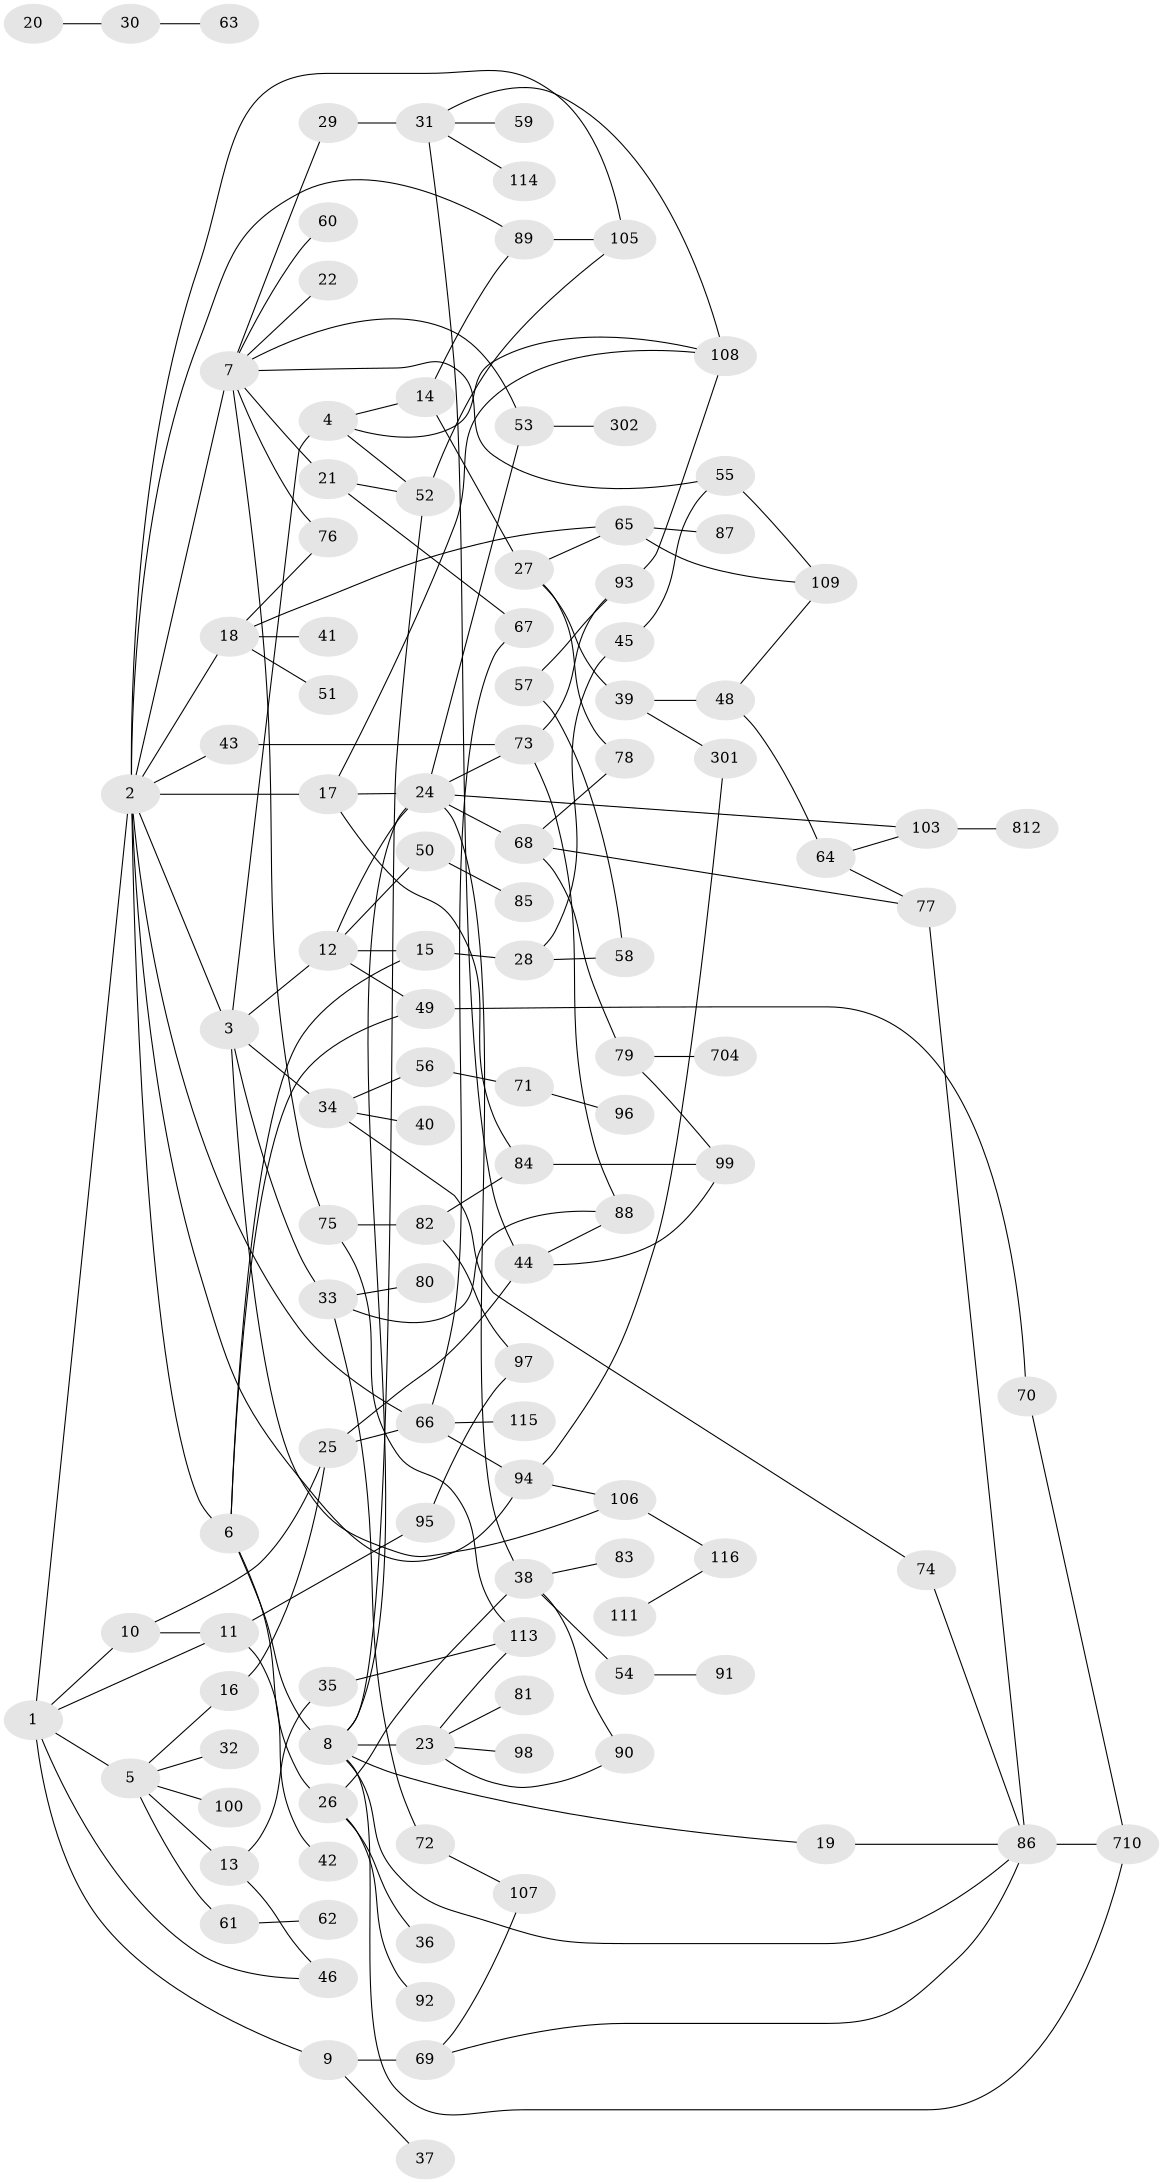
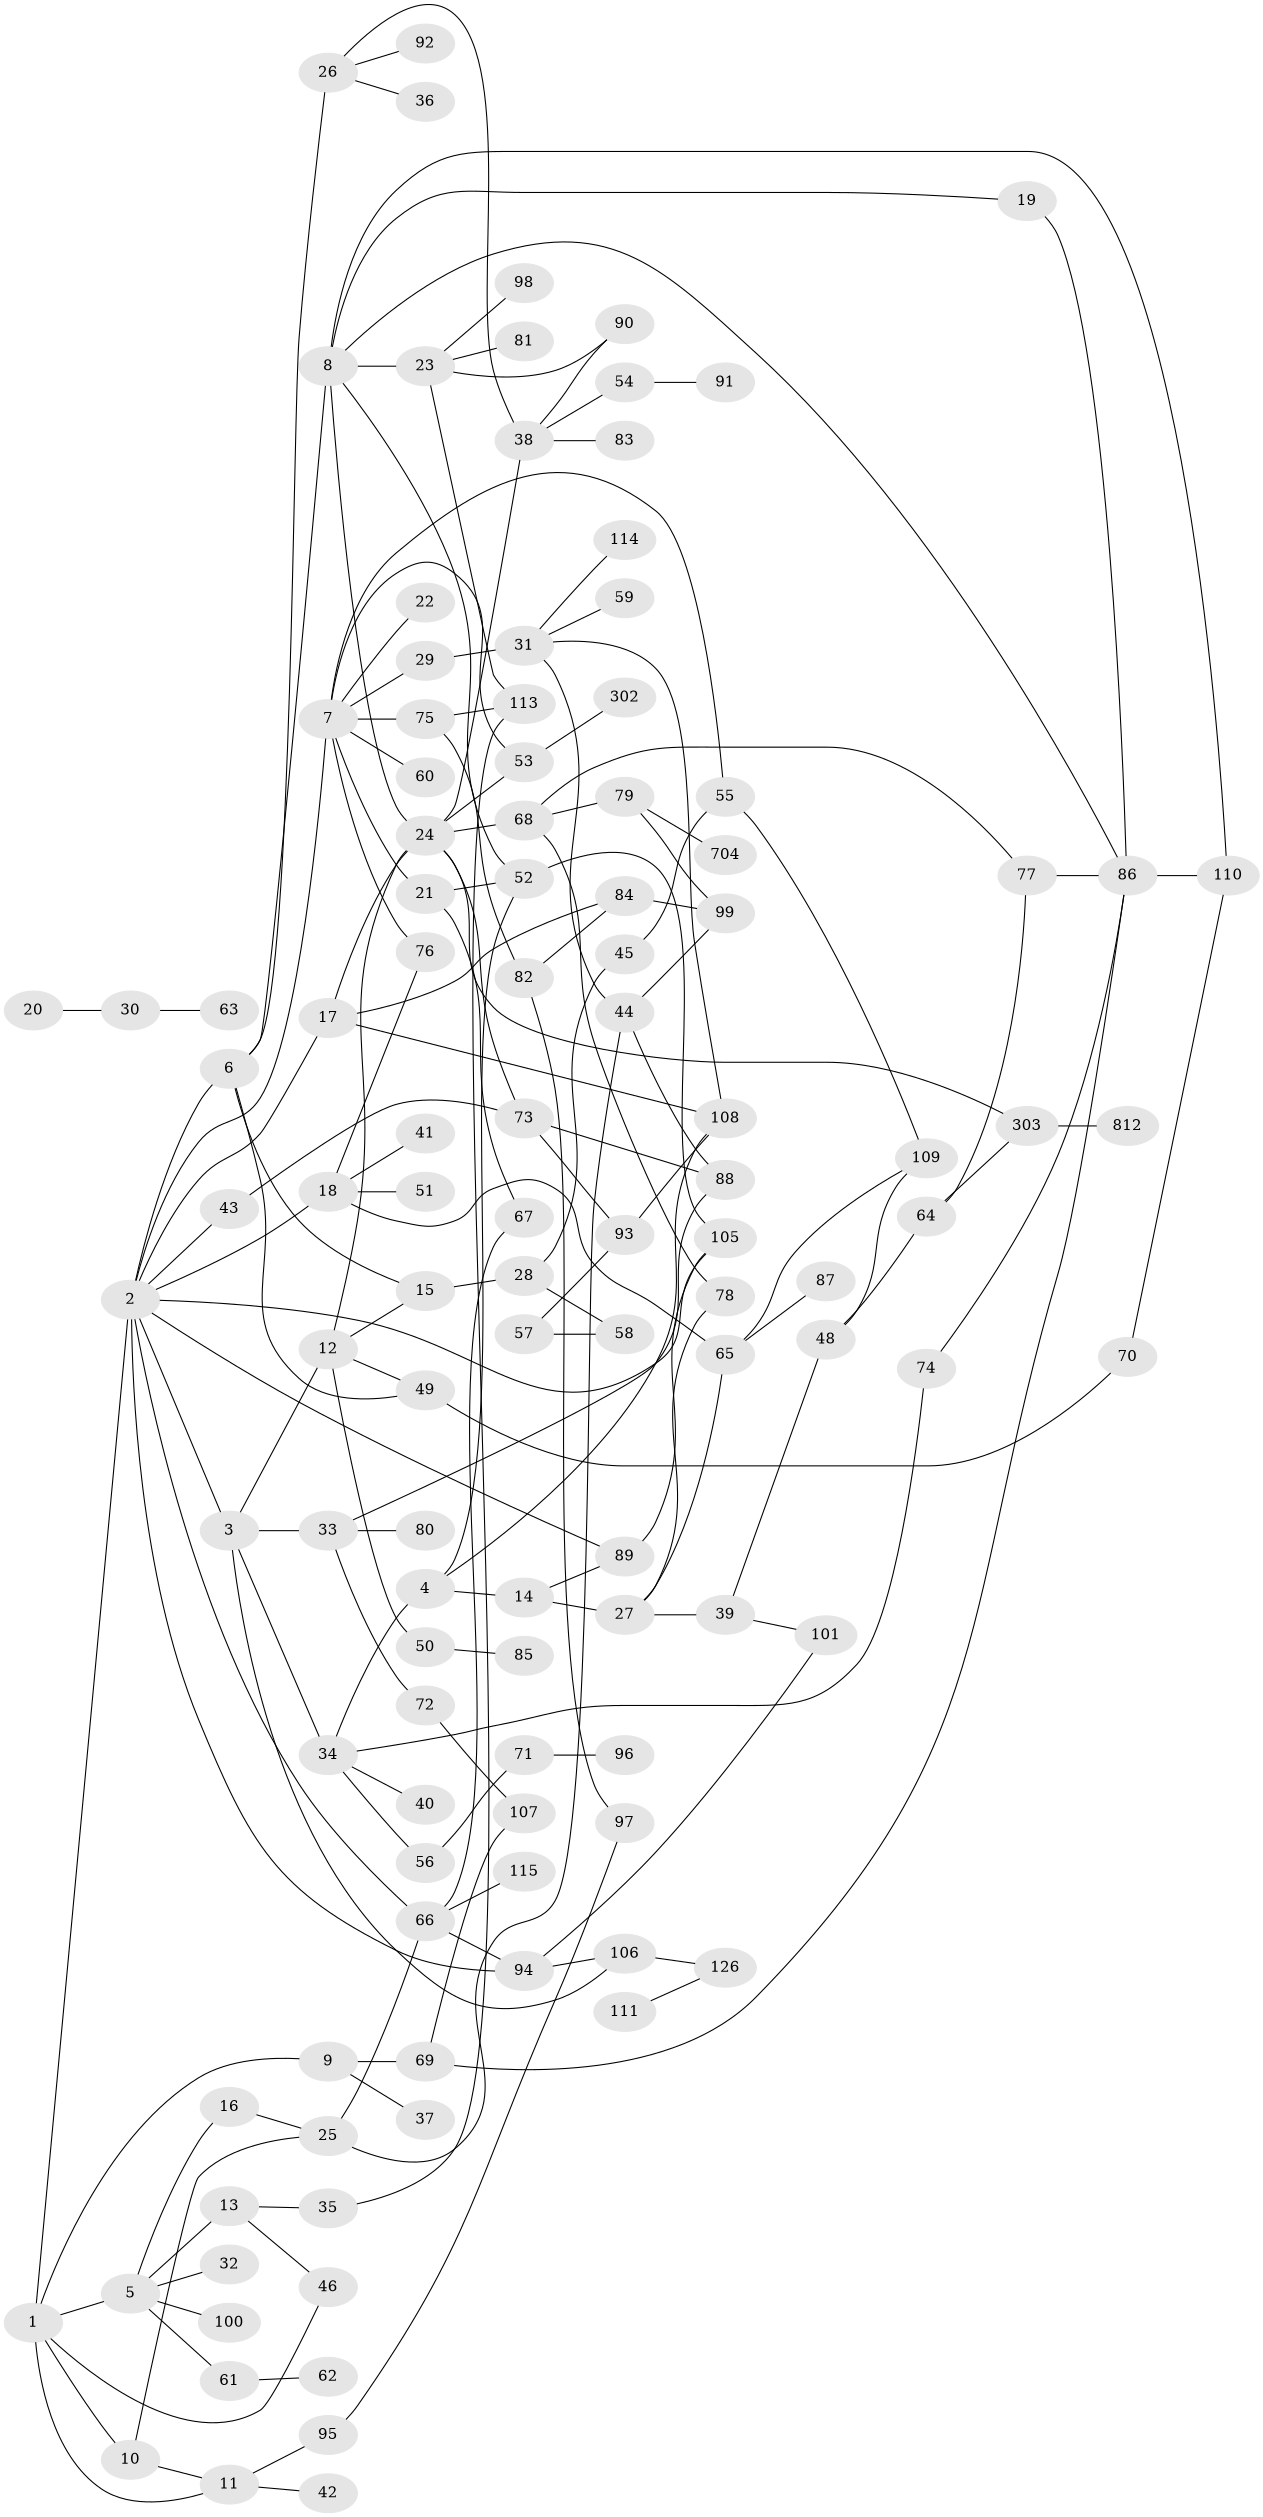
node "301": label "301" -> "101"
edge "4" -- "3": now "4" -- "34"
node "103": label "103" -> "303"
node "116": label "116" -> "126"
node "710": label "710" -> "110"
